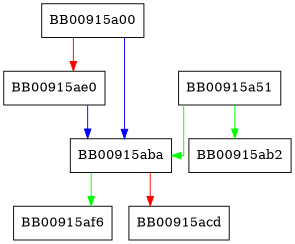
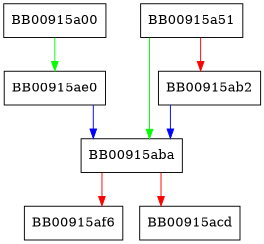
edge "BB00915a00" -> "BB00915ae0": color red -> green
edge "BB00915a00" -> "BB00915aba": now "BB00915ab2" -> "BB00915aba"
edge "BB00915a51" -> "BB00915ab2": color green -> red
edge "BB00915aba" -> "BB00915af6": color green -> red
